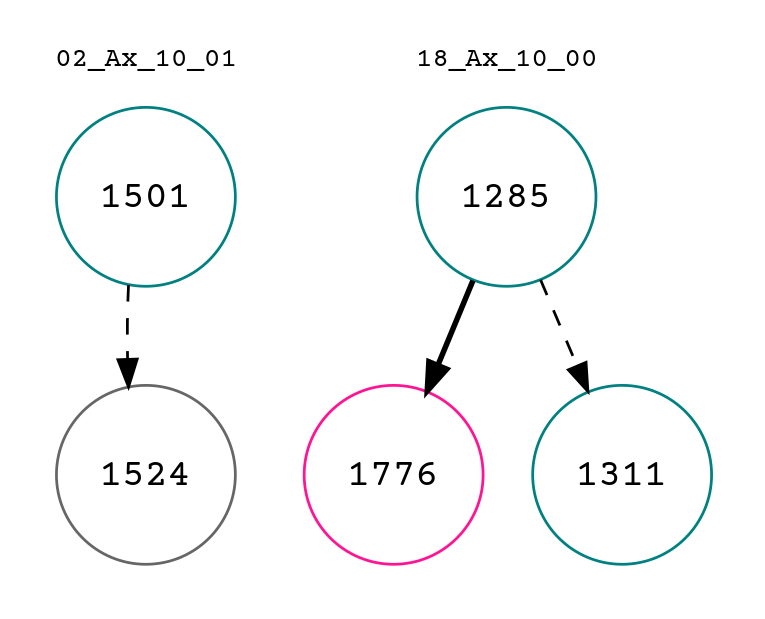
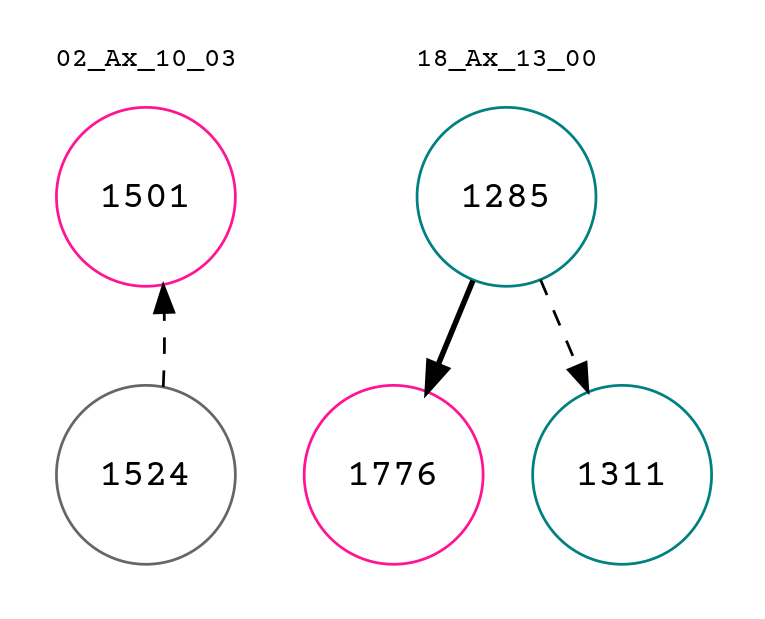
cluster "02_Ax_10_01": label "02_Ax_10_01" -> "02_Ax_10_03"
cluster "18_Ax_10_00": label "18_Ax_10_00" -> "18_Ax_13_00"
node "1501": color teal -> deeppink
edge "1501" -> "1524": reversed
